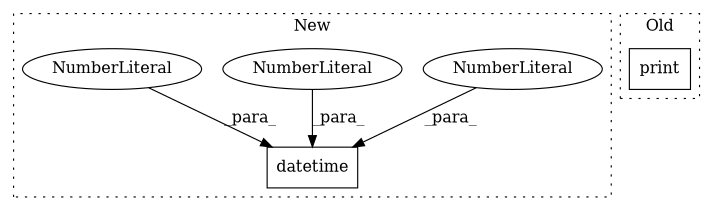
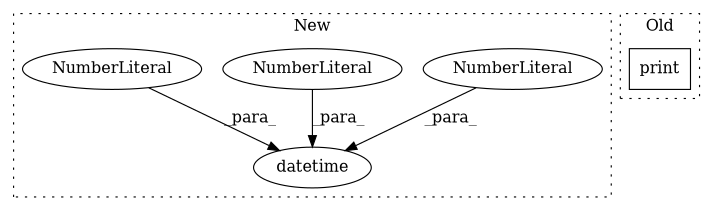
node "datetime": shape box -> ellipse
